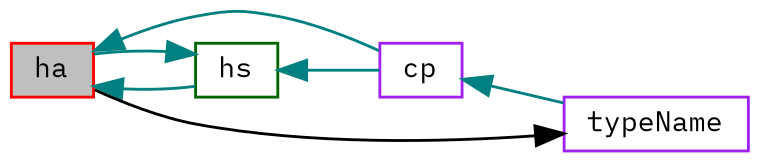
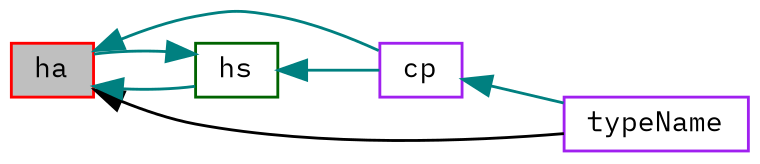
edge "ha" -> "typeName": reversed
